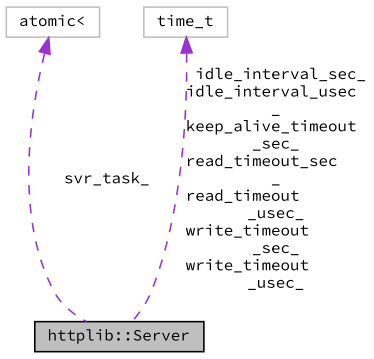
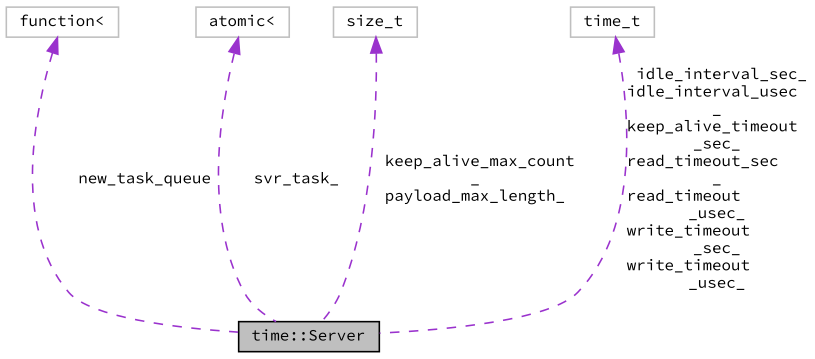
node "function<": added
node "size_t": added
node "httplib::Server": label "httplib::Server" -> "time::Server"
